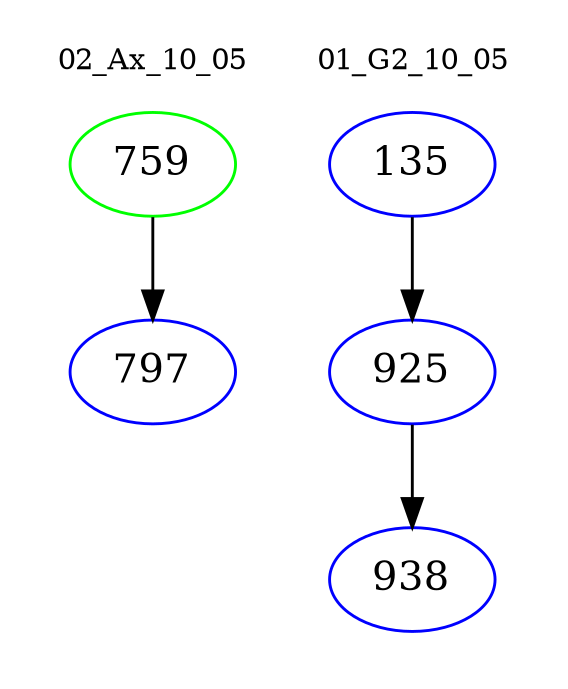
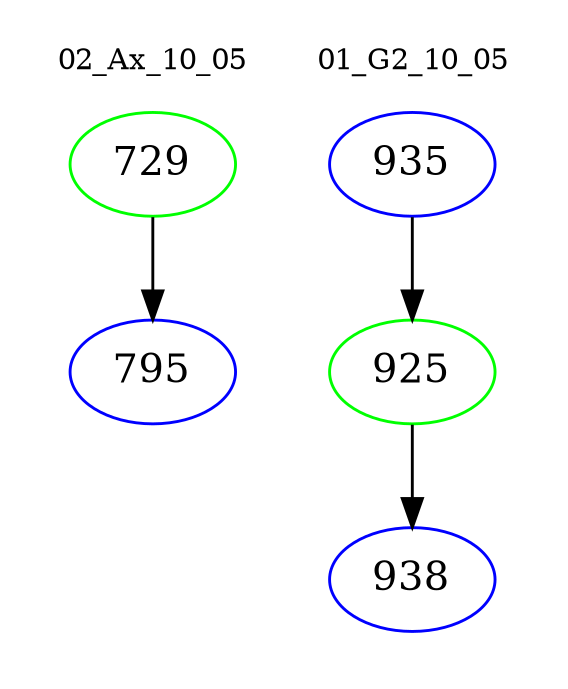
node "759": label "759" -> "729"
node "135": label "135" -> "935"
node "797": label "797" -> "795"
node "925": color blue -> green
